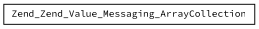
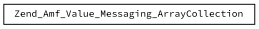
node "Zend_Zend_Value_Messaging_ArrayCollection": label "Zend_Zend_Value_Messaging_ArrayCollection" -> "Zend_Amf_Value_Messaging_ArrayCollection"
